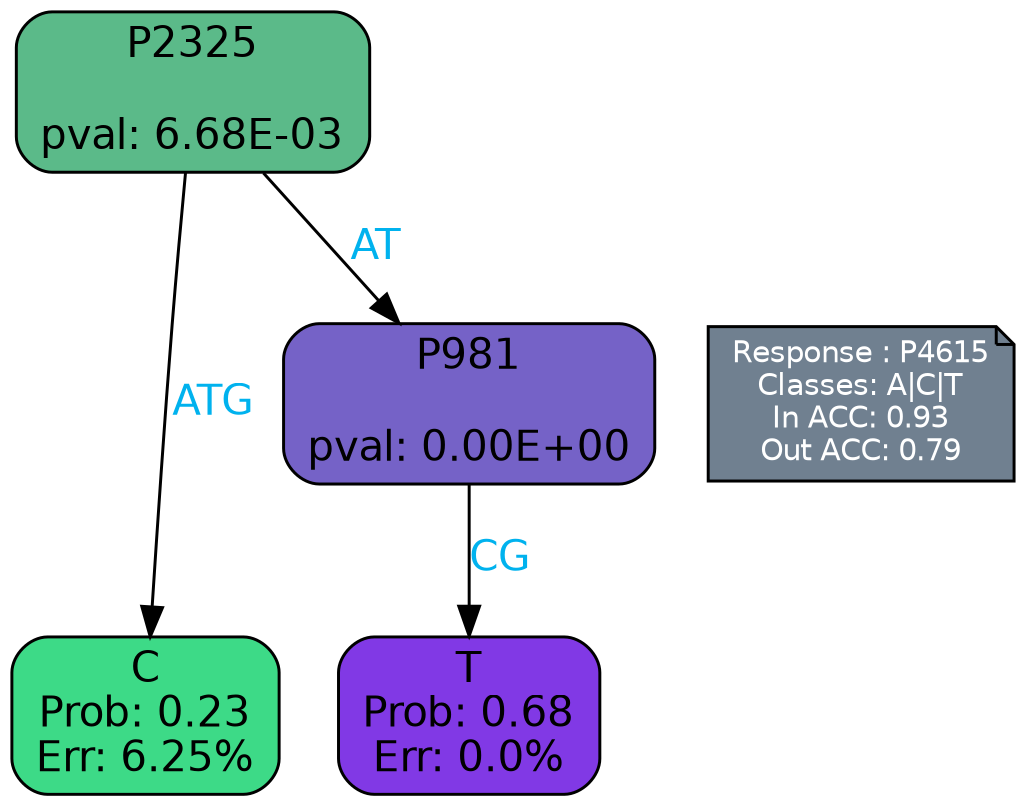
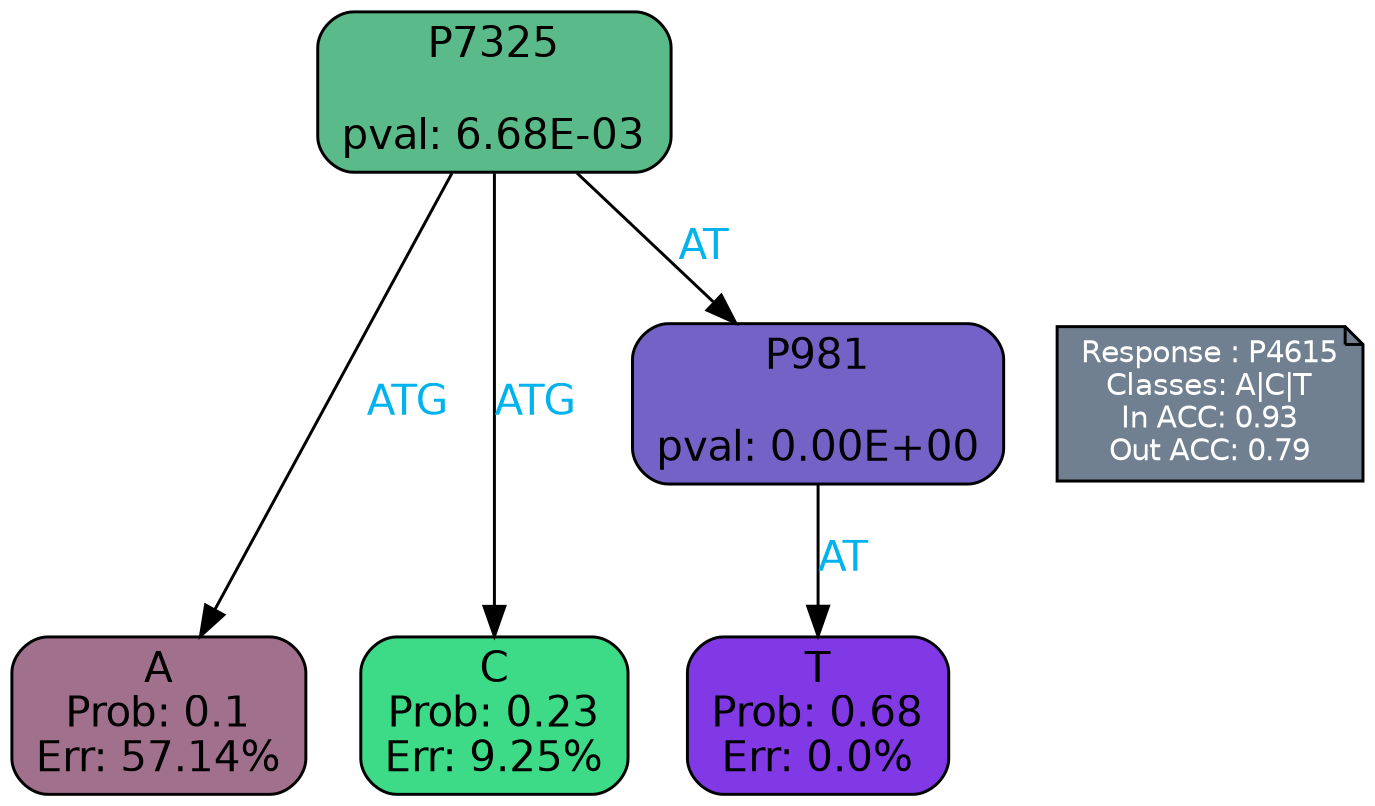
node "P2325 pval: 6.68E-03": label "P2325 pval: 6.68E-03" -> "P7325 pval: 6.68E-03"
edge "P981 pval: 0.00E+00" -> "T Prob: 0.68 Err: 0.0%": label "CG" -> "AT"
node "C Prob: 0.23 Err: 6.25%": label "C Prob: 0.23 Err: 6.25%" -> "C Prob: 0.23 Err: 9.25%"
node "A Prob: 0.1 Err: 57.14%": added
